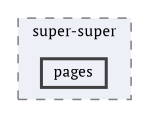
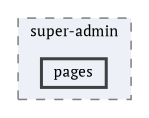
cluster "super-super": label "super-super" -> "super-admin"
